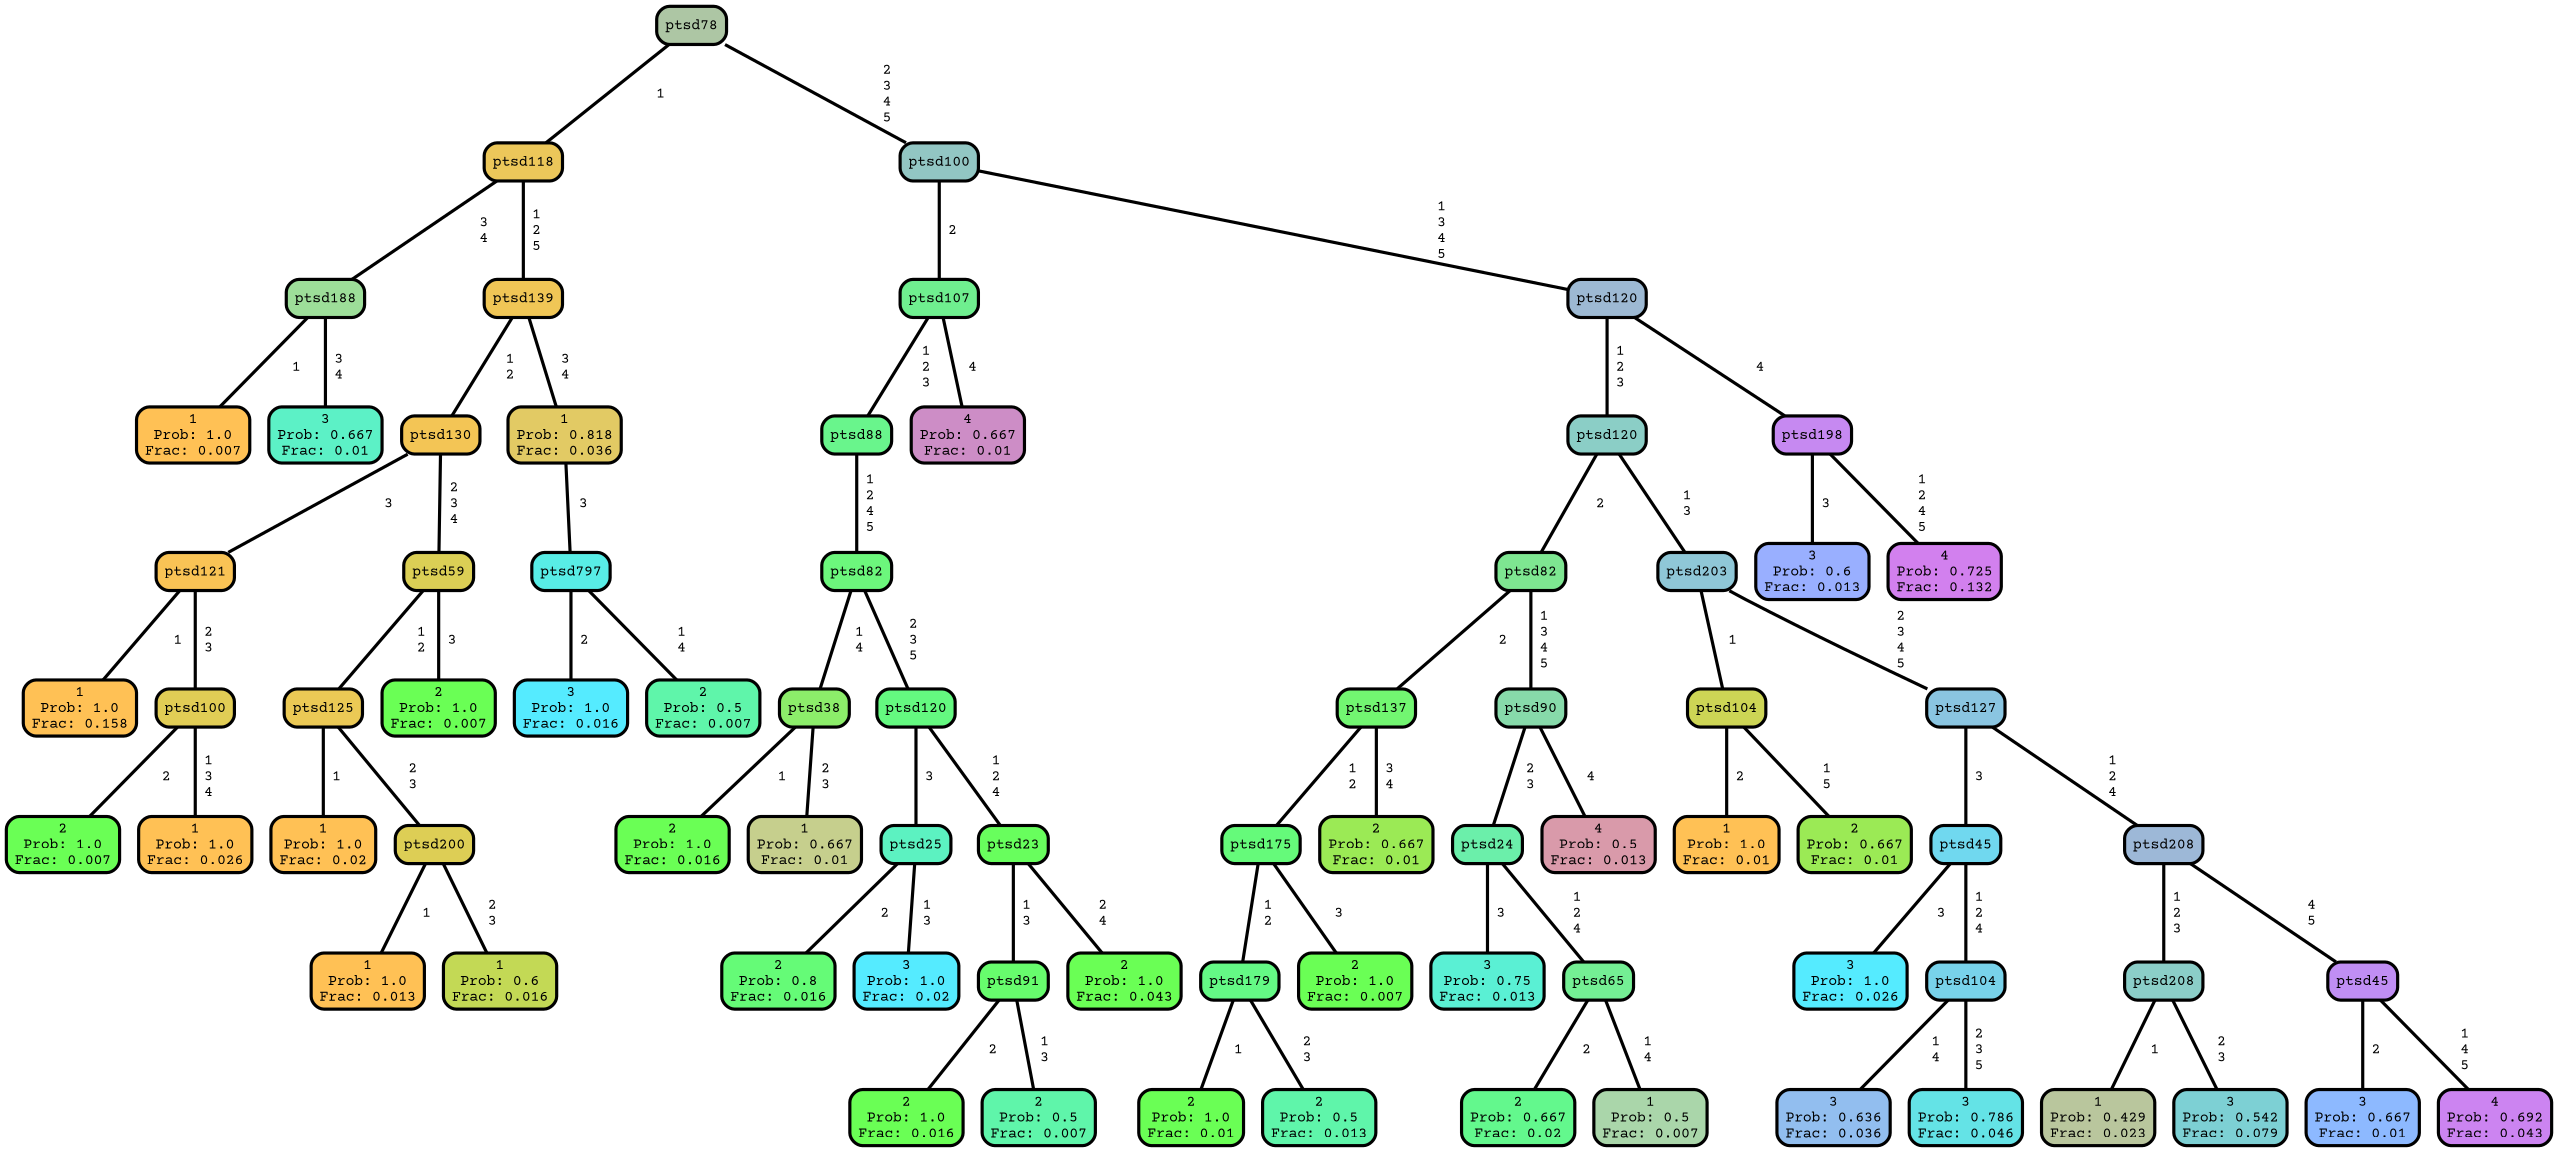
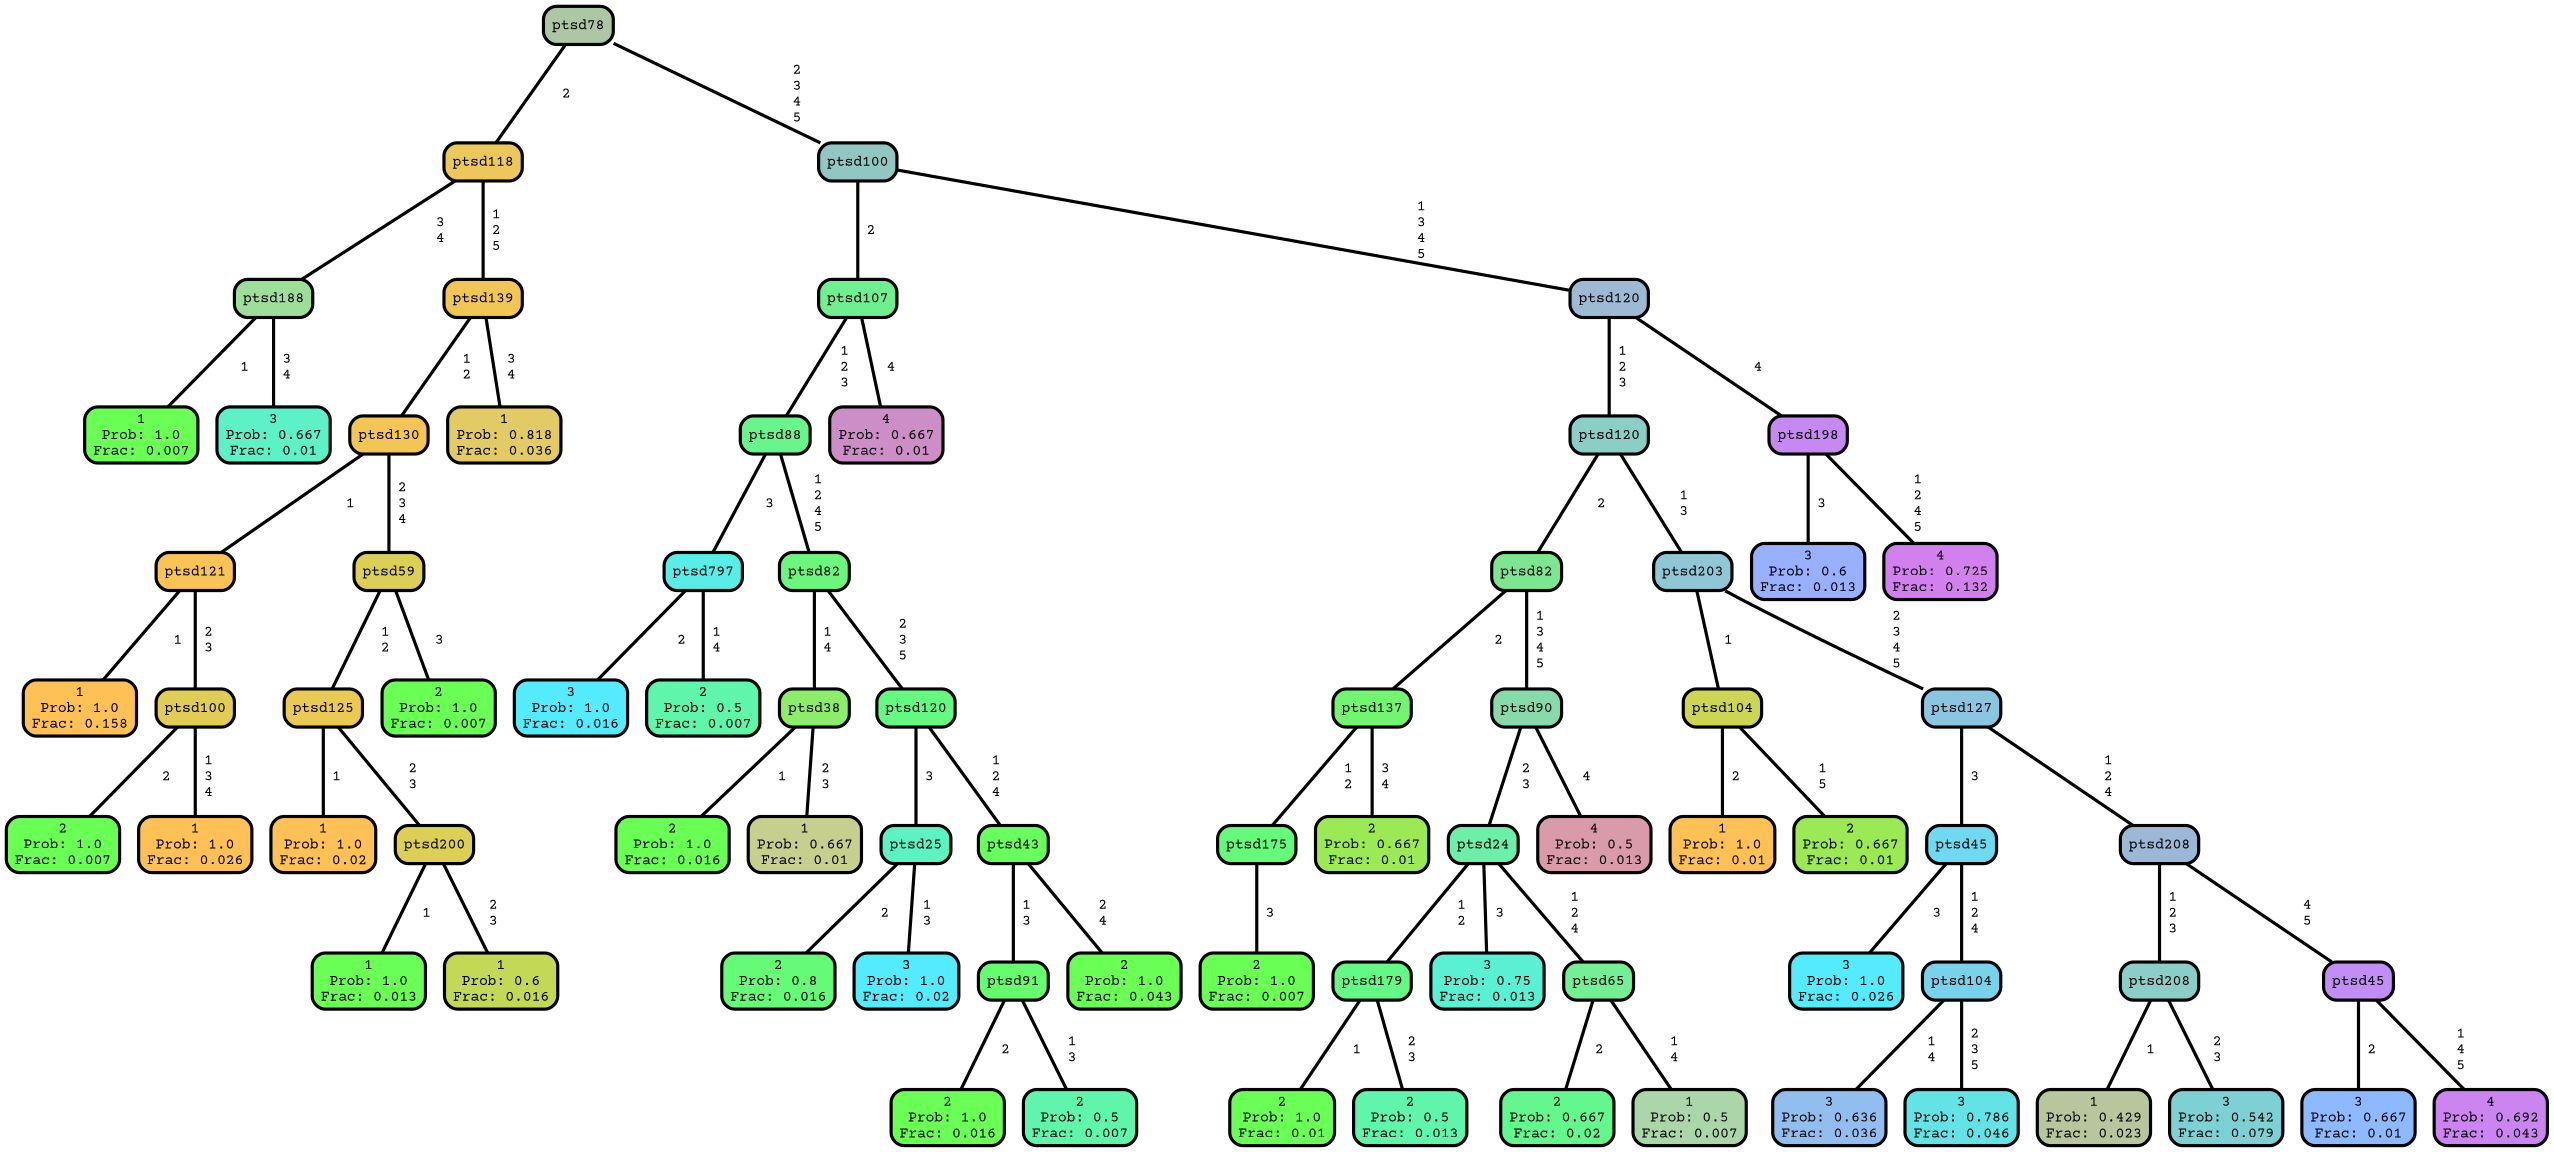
edge "ptsd78" -- "ptsd118": label " 1" -> " 2"
node "1 Prob: 1.0 Frac: 0.007": fillcolor #ffc155 -> #6aff55
edge "ptsd130" -- "ptsd121": label " 3" -> " 1"
edge "1 Prob: 0.818 Frac: 0.036" -- "ptsd797": now "ptsd88" -- "ptsd797"
node "ptsd23": label "ptsd23" -> "ptsd43"
edge "ptsd175" -- "ptsd179": now "ptsd24" -- "ptsd179"
node "1 Prob: 1.0 Frac: 0.013": fillcolor #ffc155 -> #6aff55
